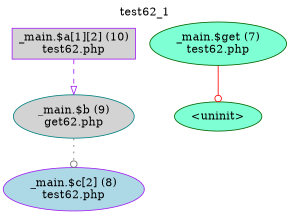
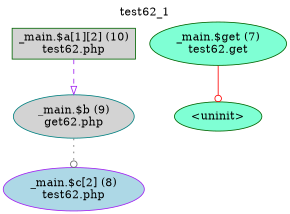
node "_main.$a[1][2] (10) test62.php": color purple -> darkgreen
node "_main.$get (7) test62.php": label "_main.$get (7) test62.php" -> "_main.$get (7) test62.get"
